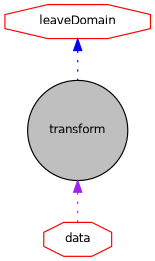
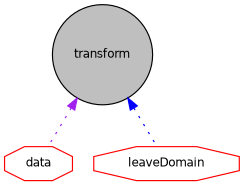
edge "transform" -> "leaveDomain": reversed
